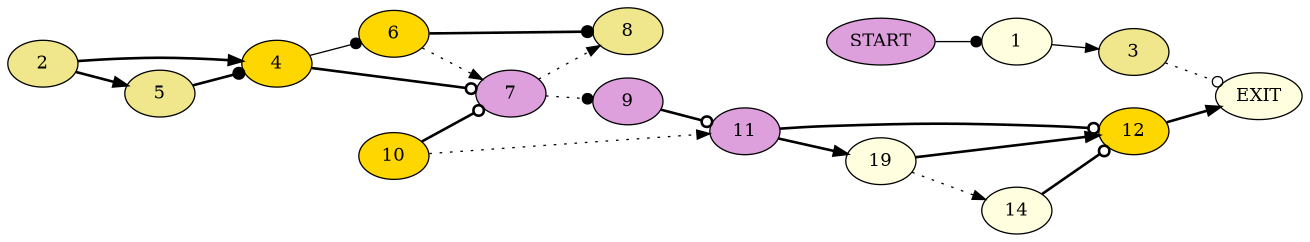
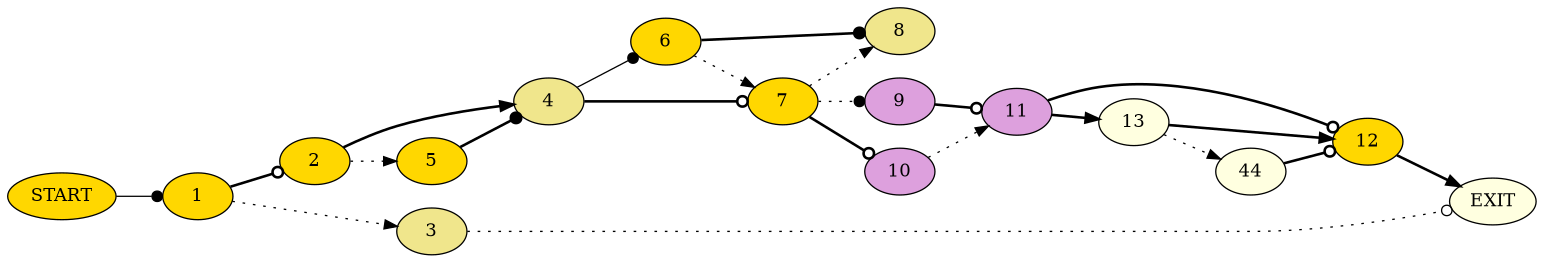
node "START": fillcolor plum -> gold
node "1": fillcolor lightyellow -> gold
edge "1" -> "3": style solid -> dotted
node "2": fillcolor khaki -> gold
node "4": fillcolor gold -> khaki
edge "2" -> "5": style bold -> dotted
node "5": fillcolor khaki -> gold
node "7": fillcolor plum -> gold
edge "10" -> "7": reversed
node "10": fillcolor gold -> plum
node "19": label "19" -> "13"
edge "1" -> "2": added
node "14": label "14" -> "44"
